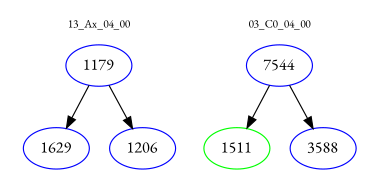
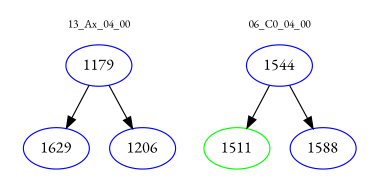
cluster "03_C0_04_00": label "03_C0_04_00" -> "06_C0_04_00"
node "7544": label "7544" -> "1544"
node "3588": label "3588" -> "1588"
